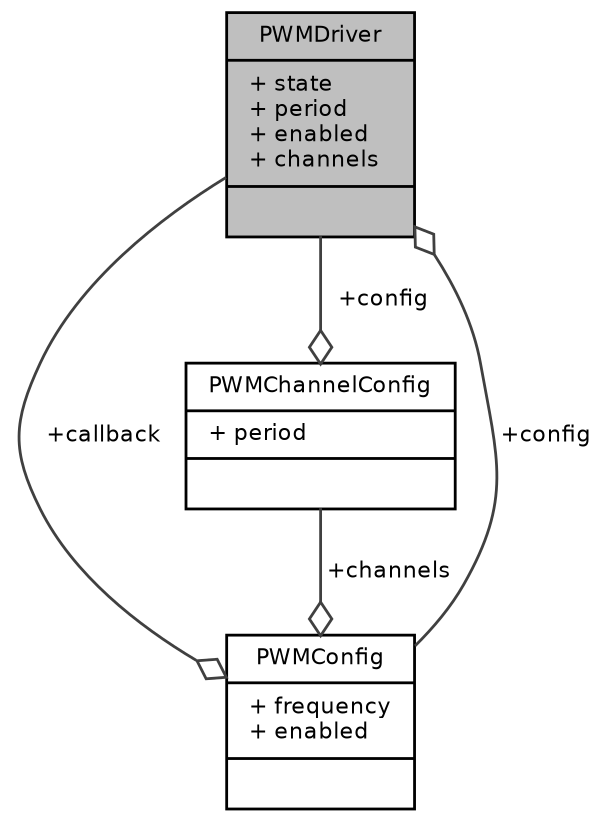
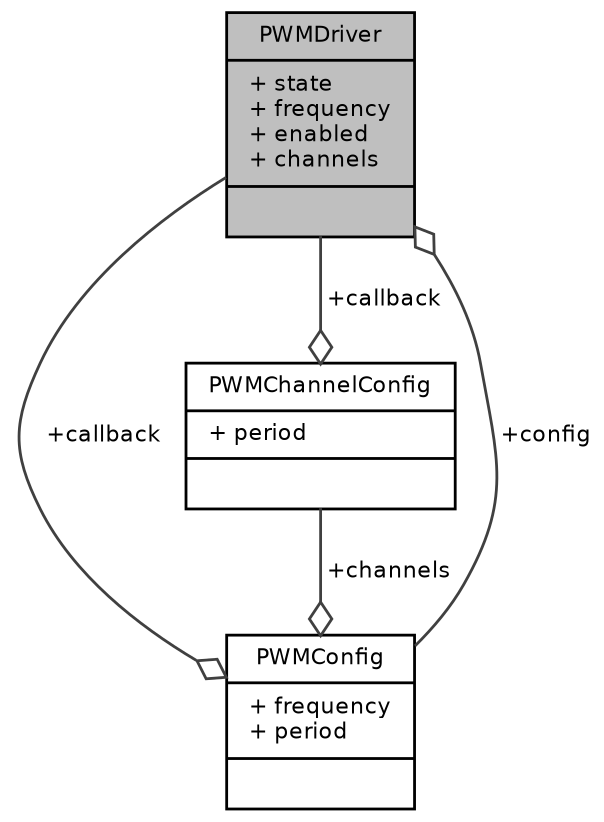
node "PWMDriver": text "+ period" -> "+ frequency"
edge "PWMDriver" -> "PWMChannelConfig": label " +config" -> " +callback"
node "PWMConfig": text "+ enabled" -> "+ period"
